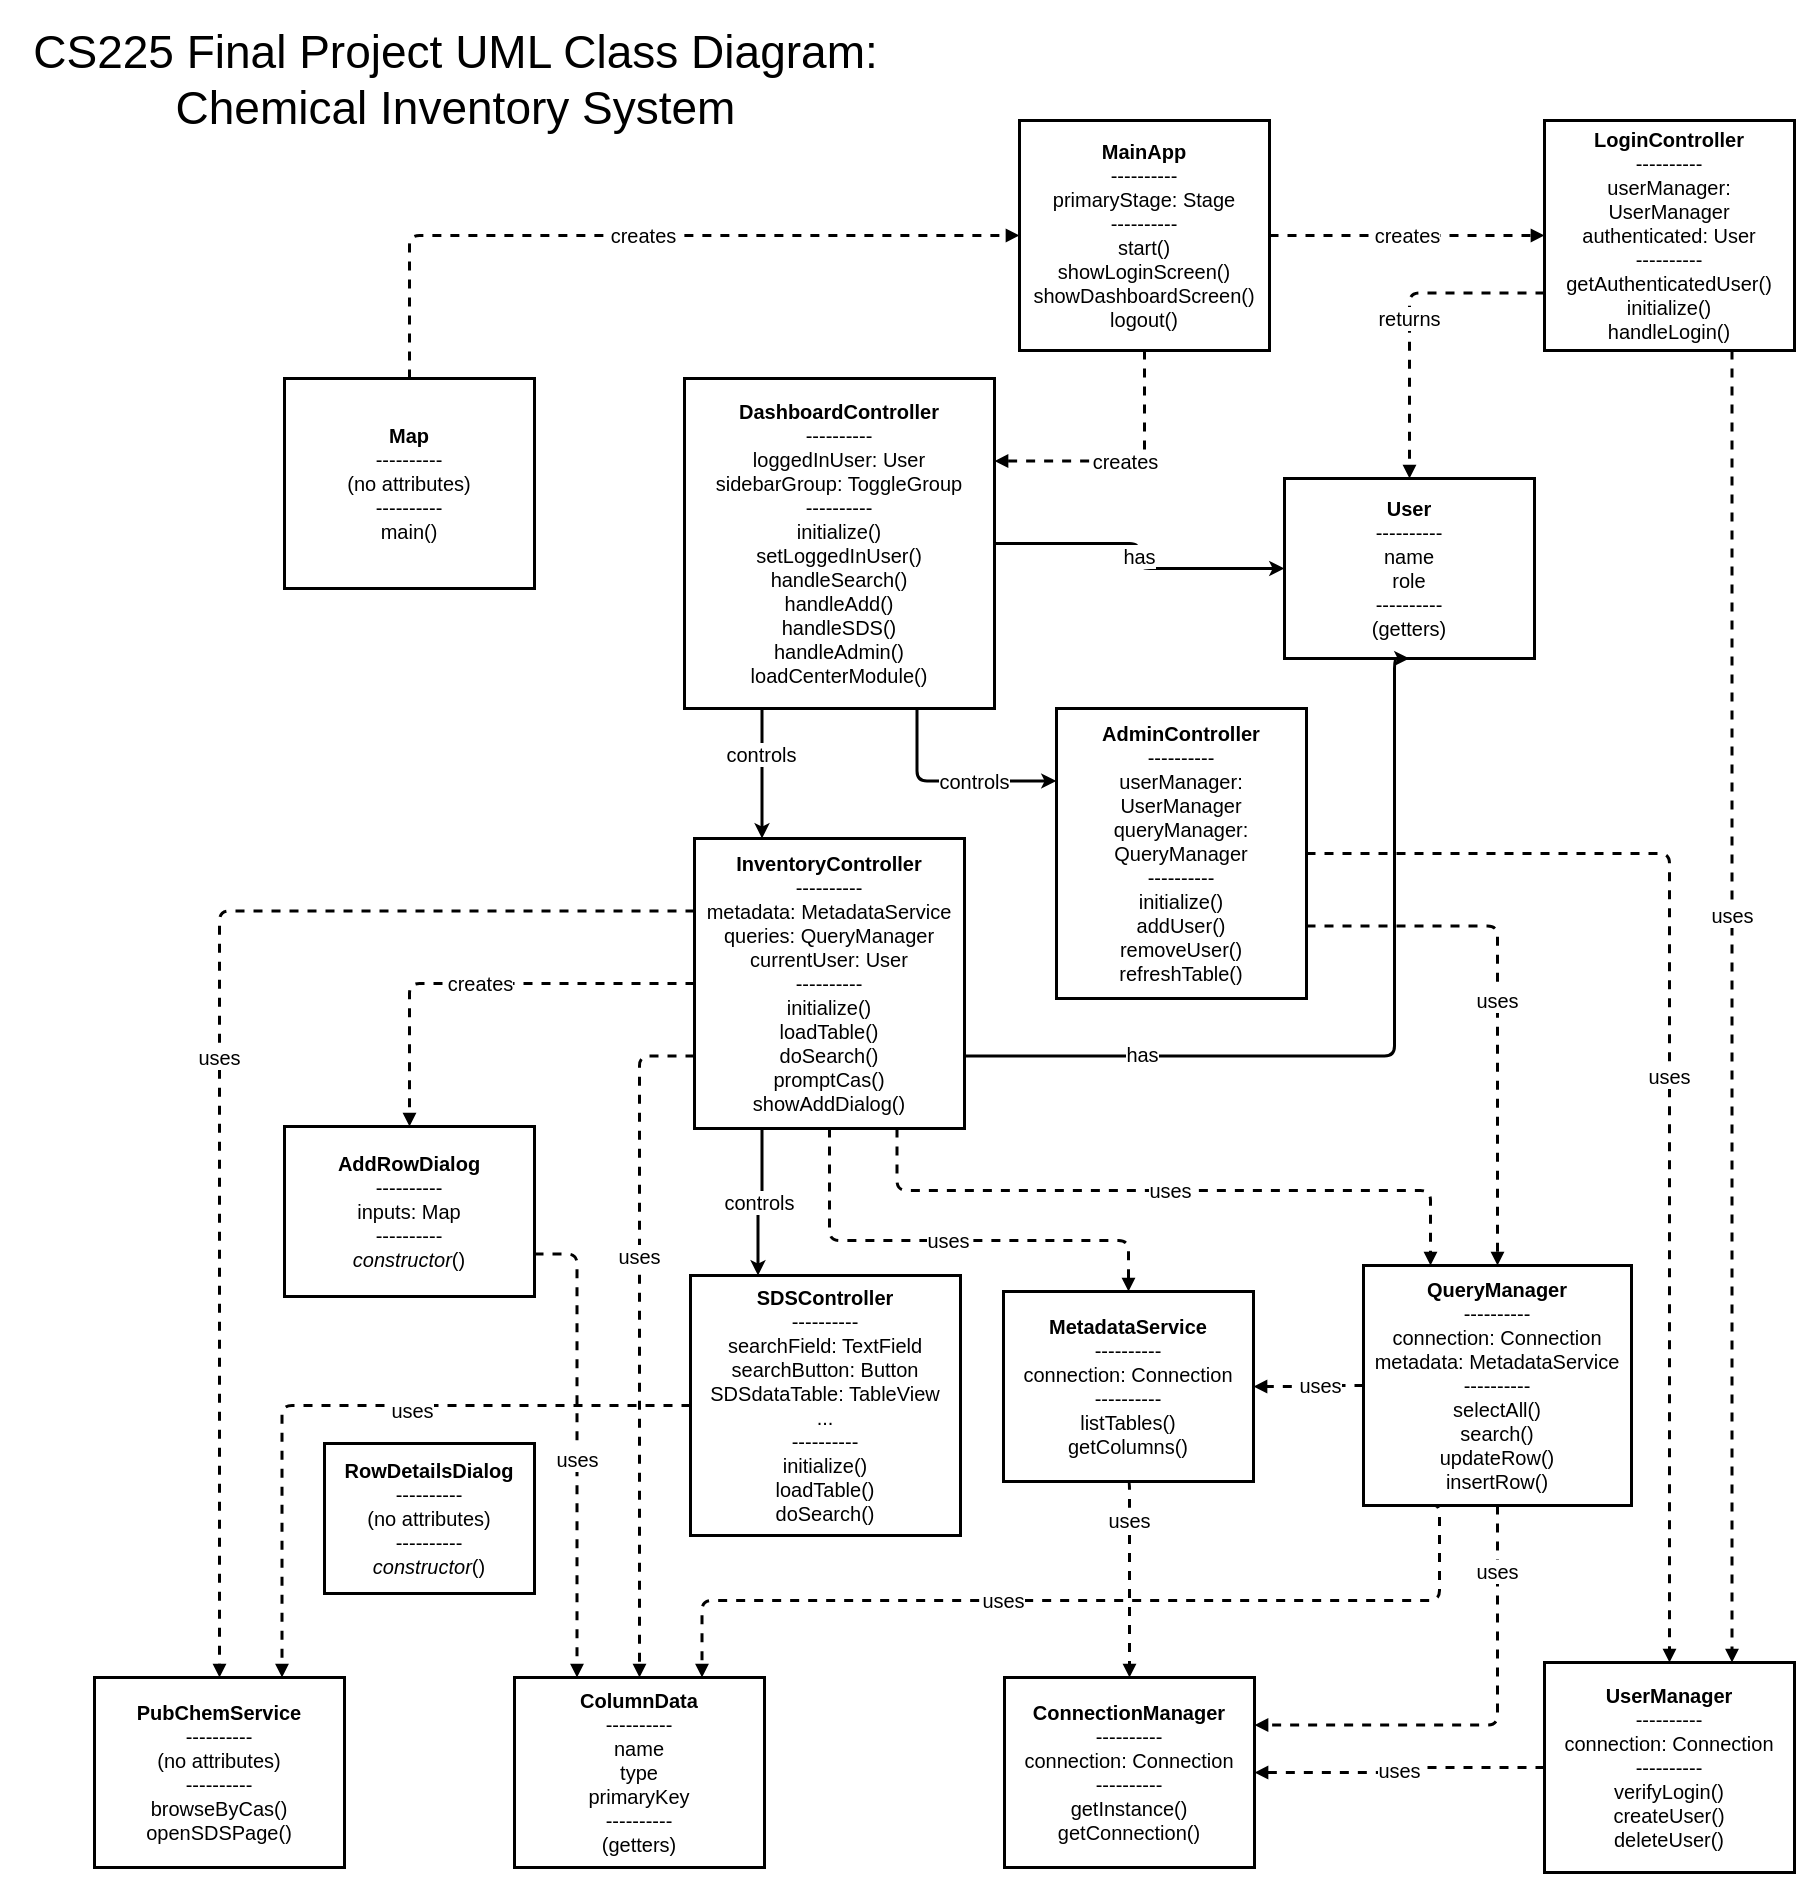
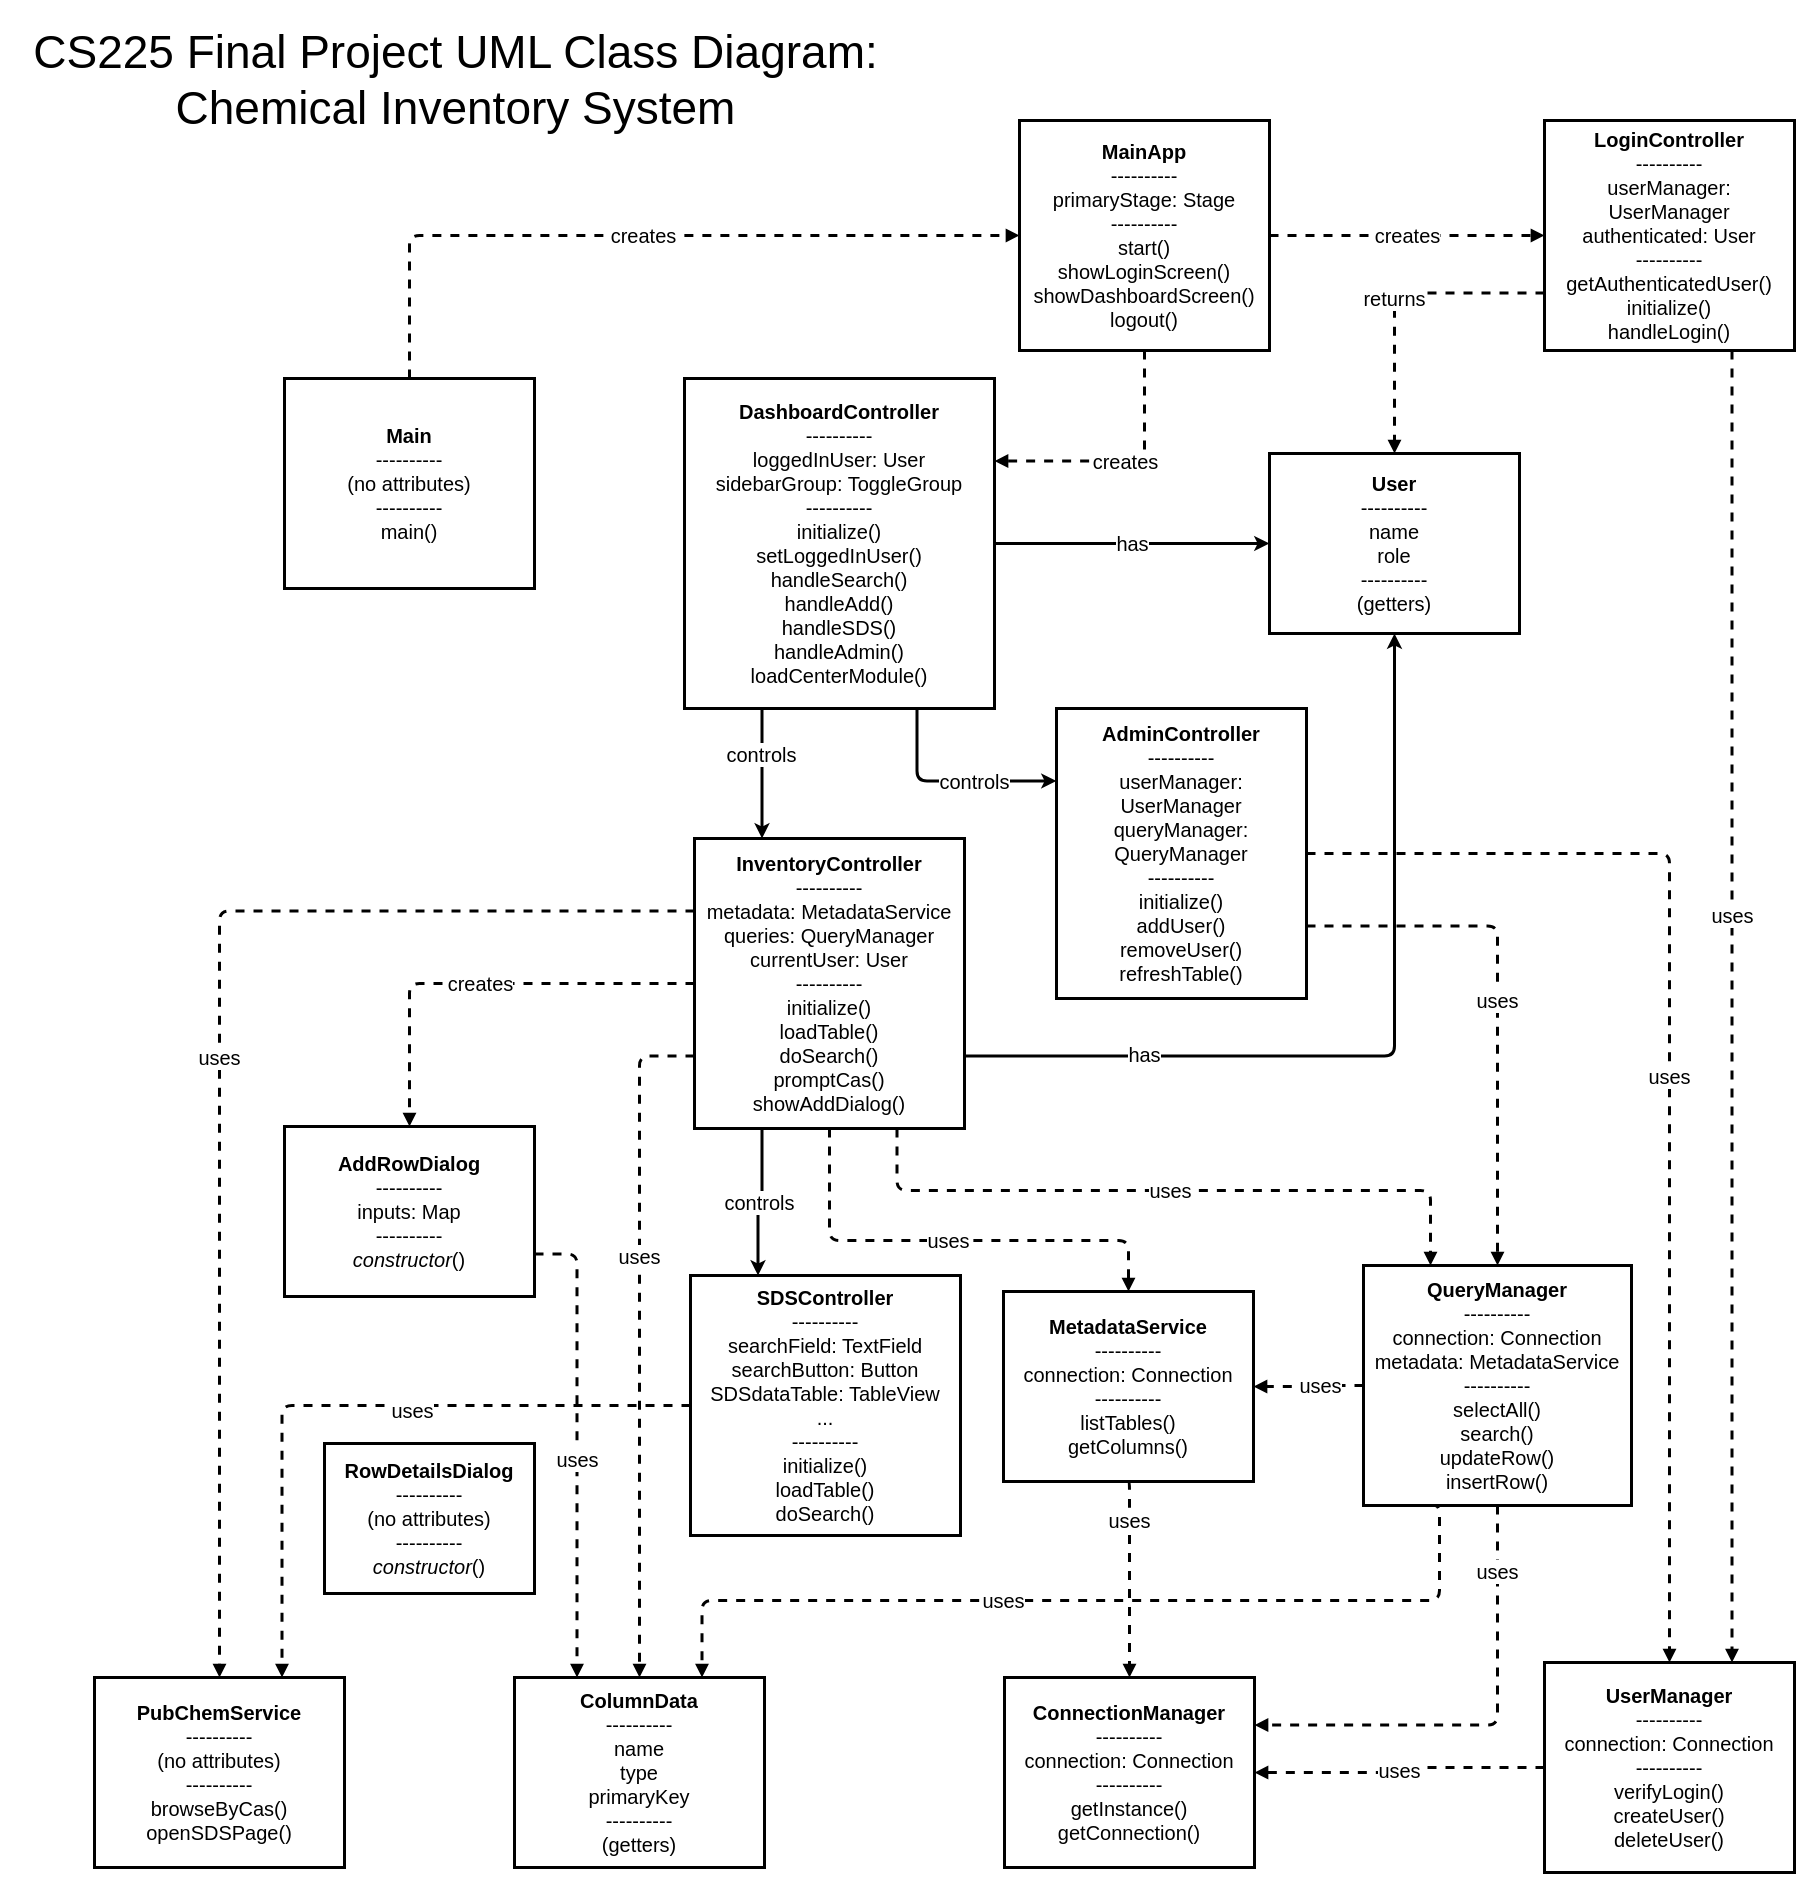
node "Map ---------- (no attributes) ---------- main()": label "Map ---------- (no attributes) ---------- main()" -> "Main ---------- (no attributes) ---------- main()"
node "User ---------- name role ---------- (getters)": moved (1410, 569) -> (1395, 544)
